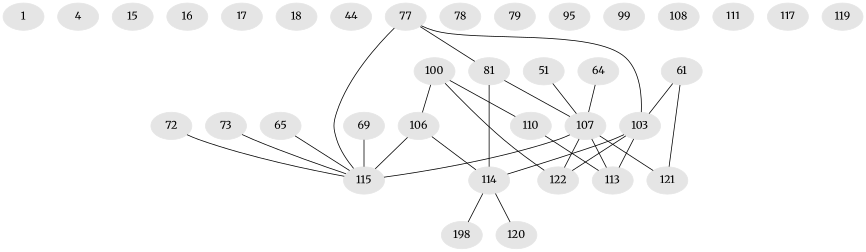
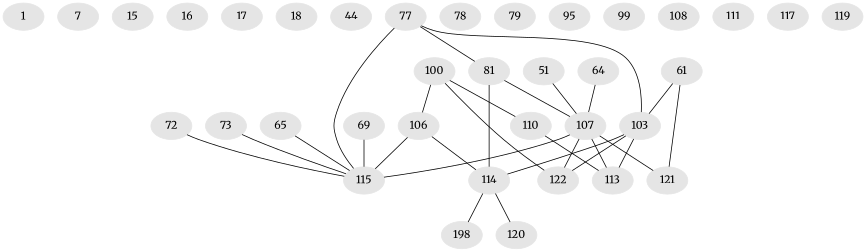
node "4": label "4" -> "7"
